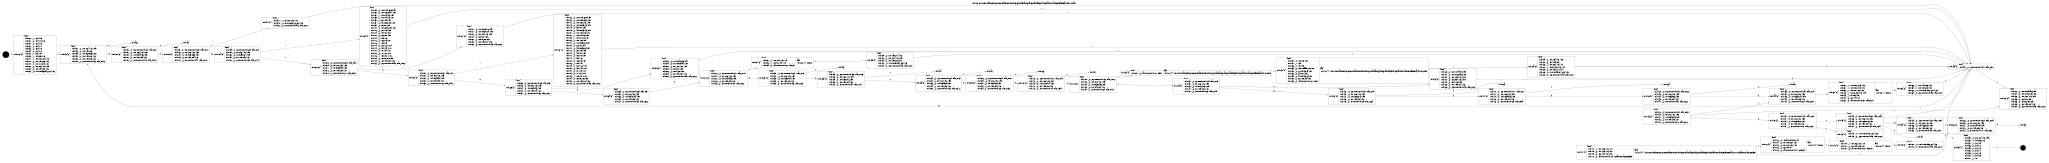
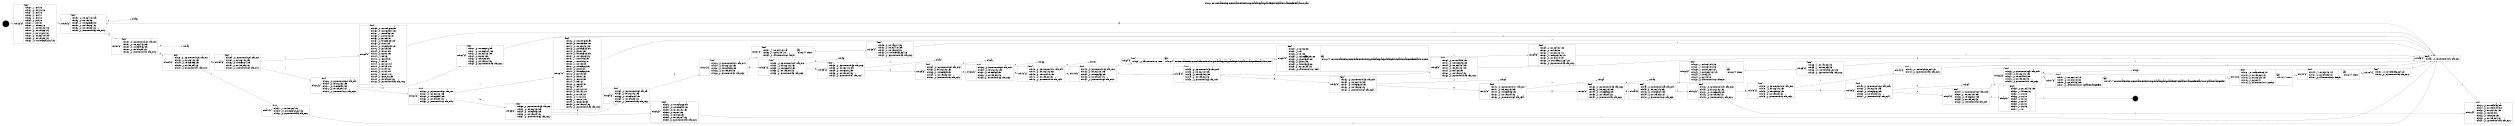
edge "0x4014c6 [28]" -> "0x4014aa [28]": reversed
edge "0x4014fe [28]" -> "0x401ad5 [5]": now "0x4017a8 [15]" -> "0x401ad5 [5]"
edge "0x4017b7 [15]" -> "0x401536 [28]": reversed
